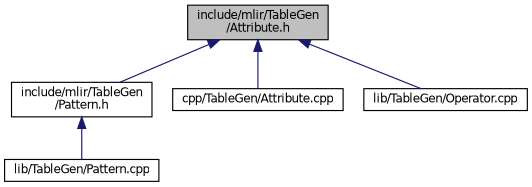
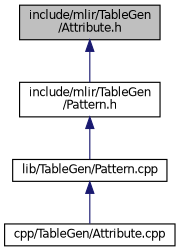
edge "cpp/TableGen/Attribute.cpp" -> "include/mlir/TableGen /Attribute.h": now "cpp/TableGen/Attribute.cpp" -> "lib/TableGen/Pattern.cpp"
node "lib/TableGen/Operator.cpp": removed
